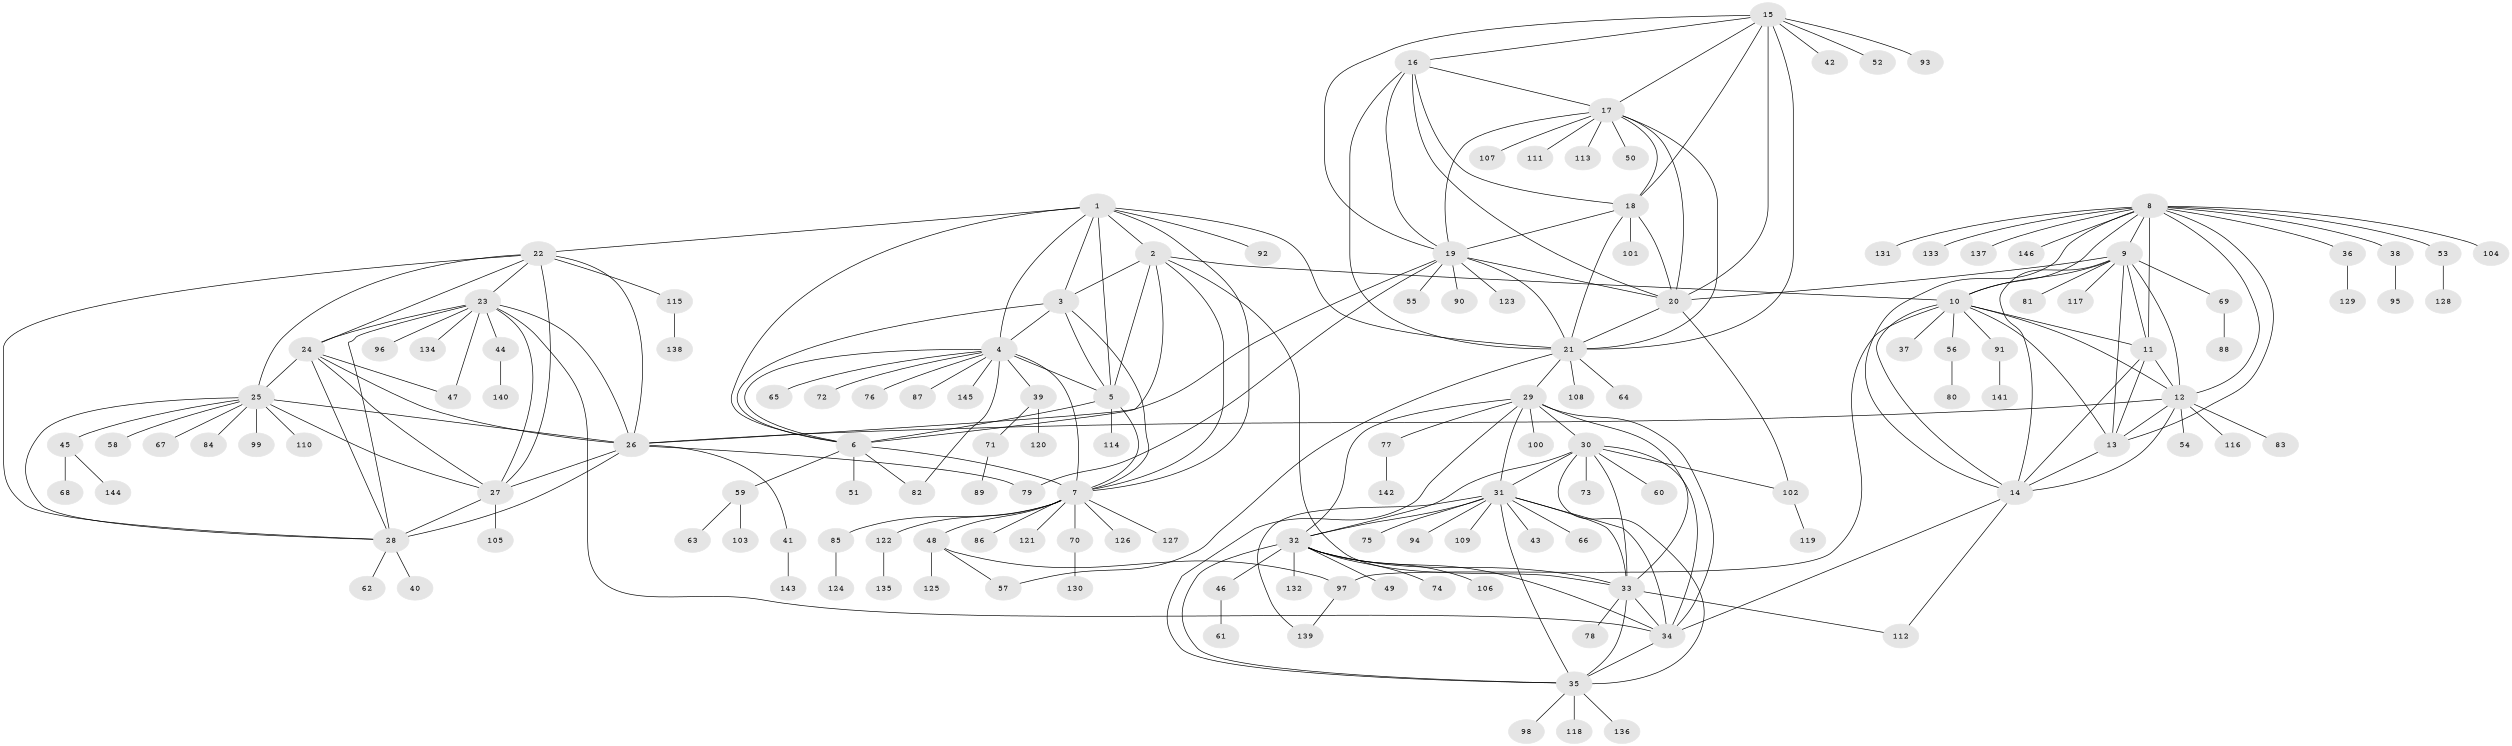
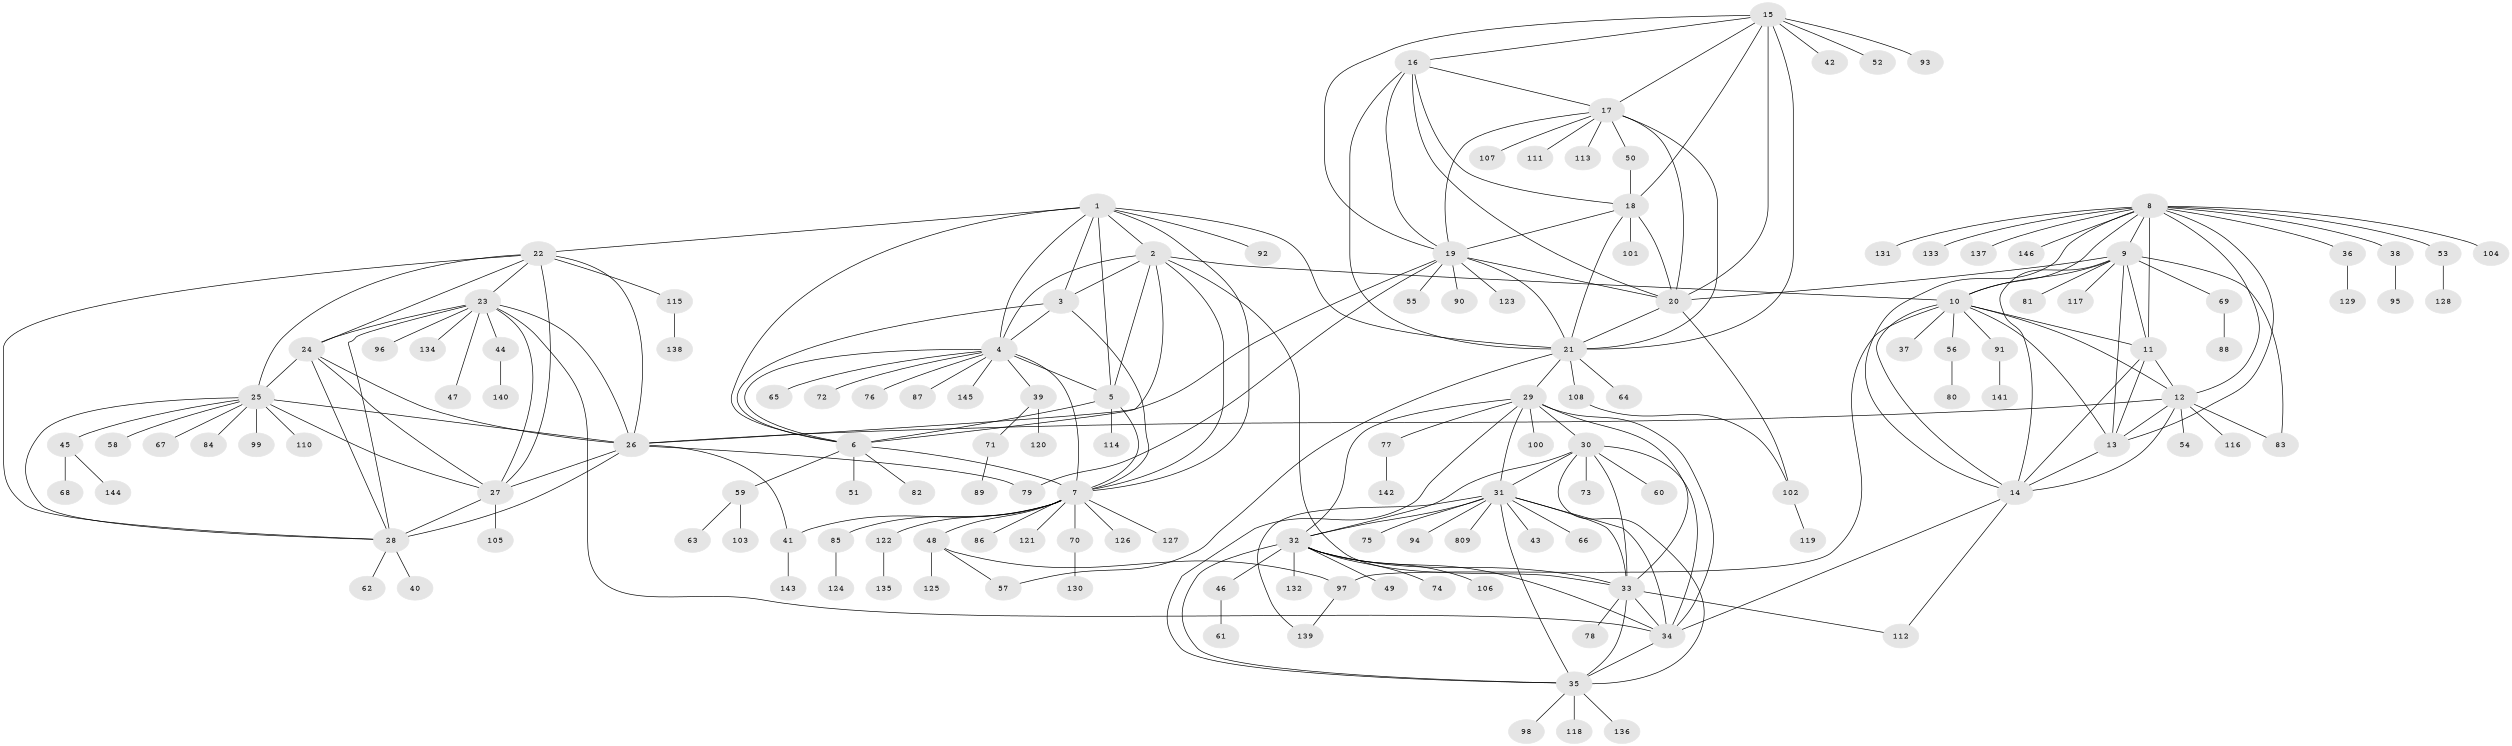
edge "17" -- "18": now "50" -- "18"
edge "9" -- "12": now "9" -- "83"
edge "3" -- "5": removed
edge "24" -- "47": removed
edge "4" -- "82": now "4" -- "2"
edge "30" -- "102": now "108" -- "102"
edge "7" -- "41": added
node "109": label "109" -> "809"
